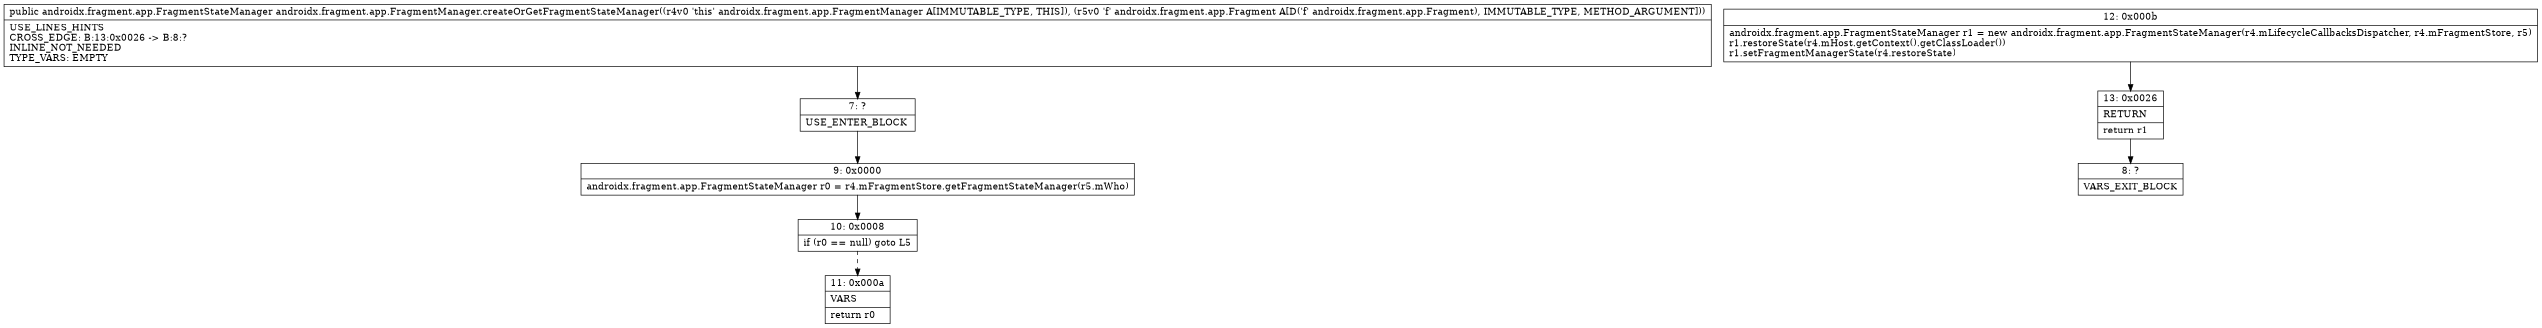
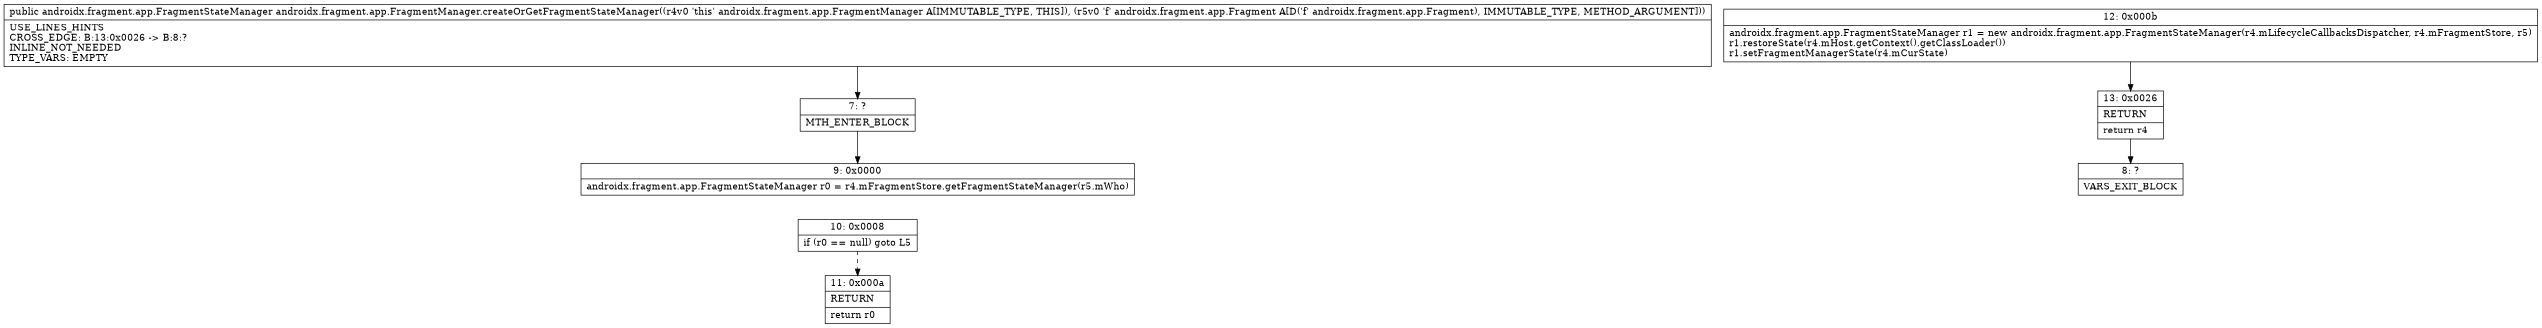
node "12: 0x000b": text "r1.setFragmentManagerState(r4.restoreState)" -> "r1.setFragmentManagerState(r4.mCurState)"
node "7: ?": text "USE_ENTER_BLOCK" -> "MTH_ENTER_BLOCK"
node "13: 0x0026": text "return r1" -> "return r4"
edge "9: 0x0000" -> "10: 0x0008": removed
node "11: 0x000a": text "VARS" -> "RETURN"
